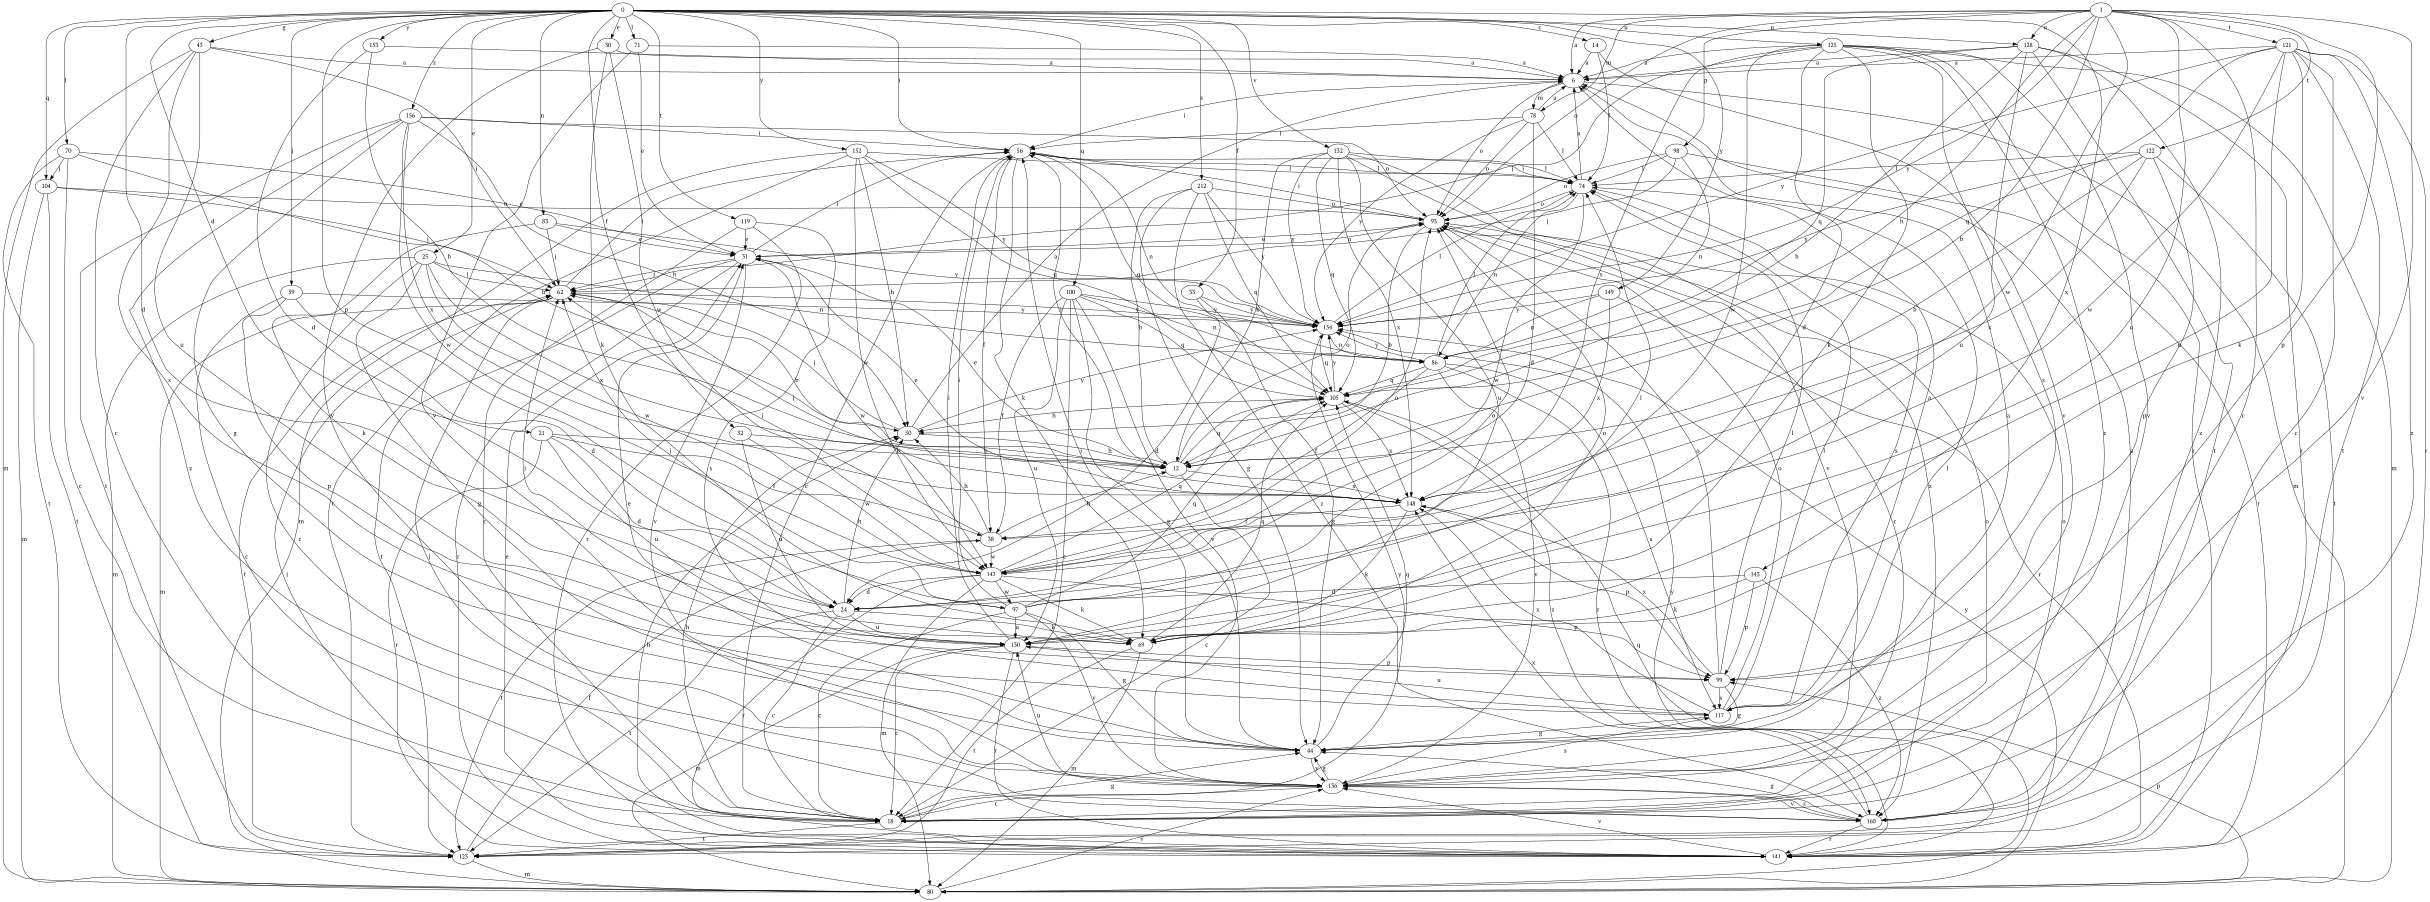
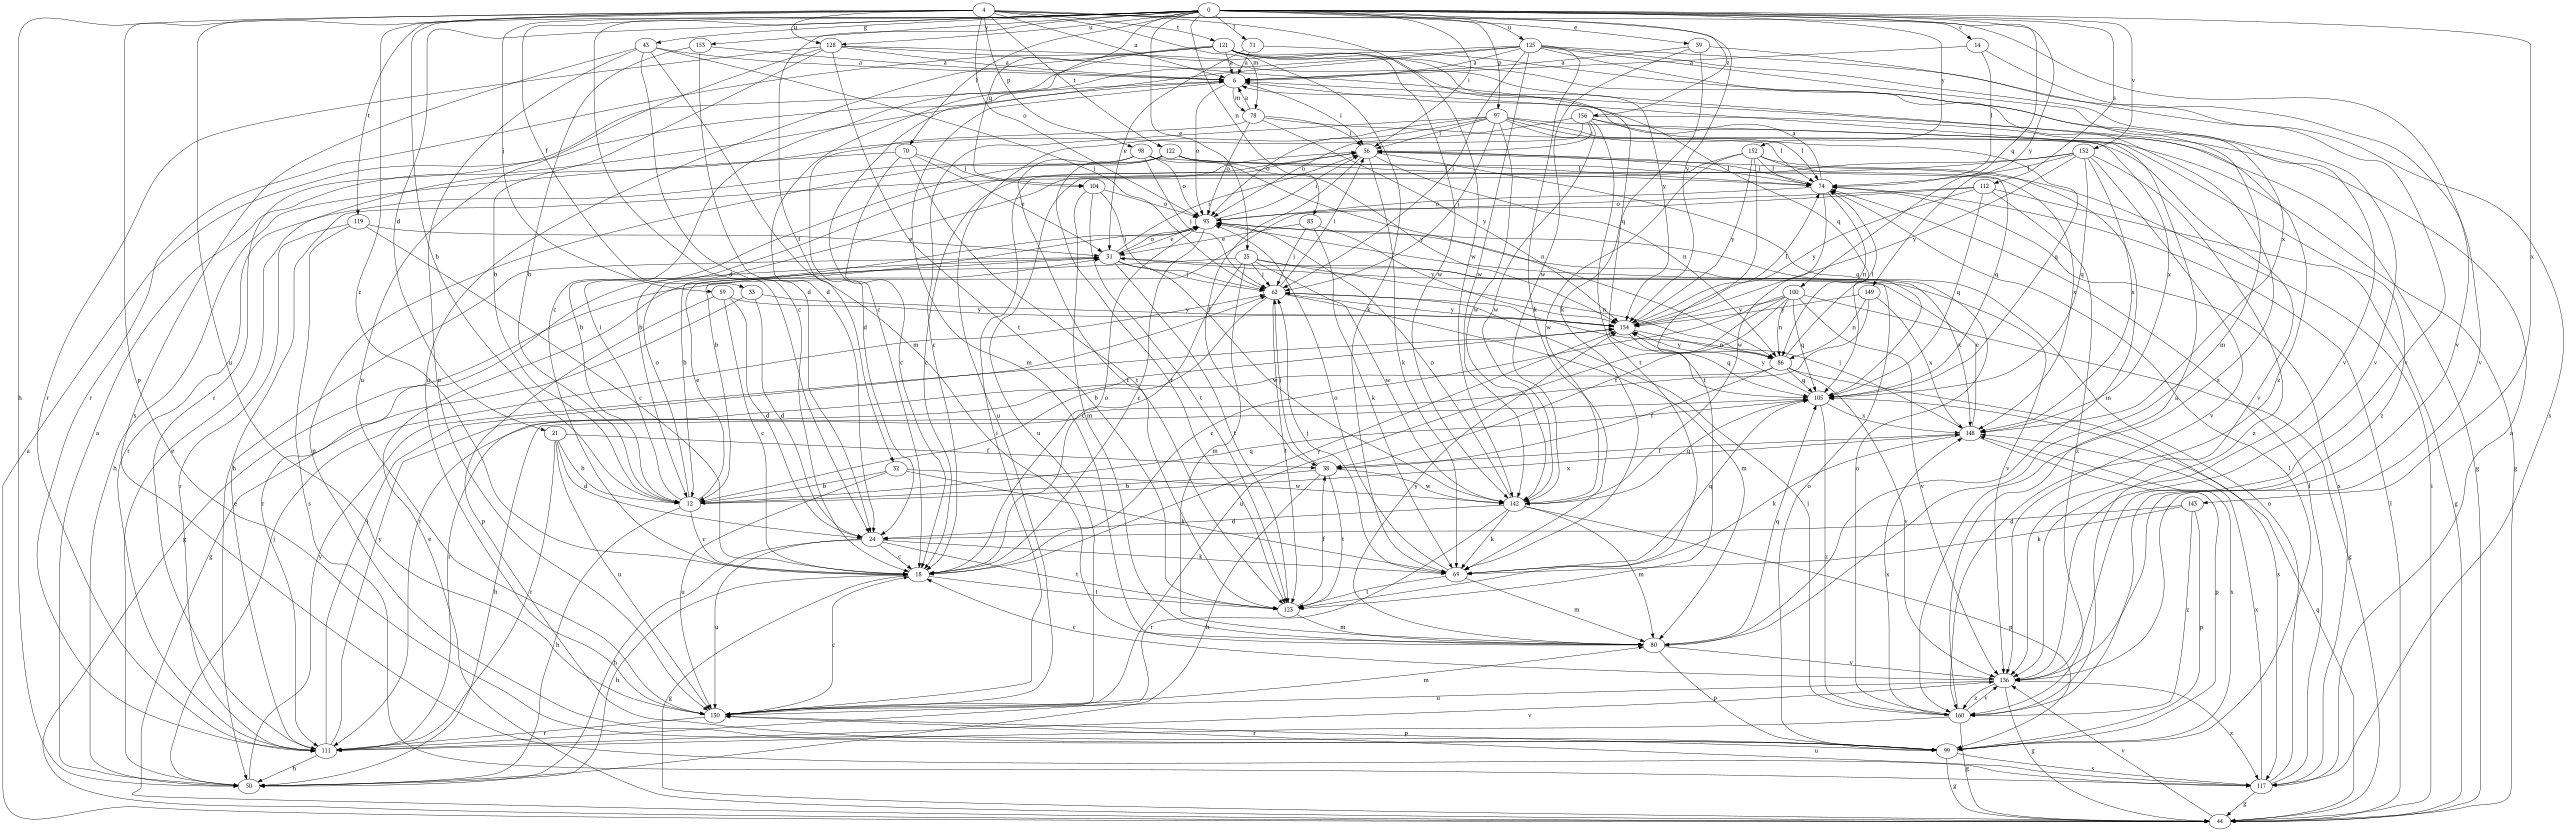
node "1": label "1" -> "4"
node "30": label "30" -> "39"
node "212": label "212" -> "112"
edge "156" -> "50": label "h" -> "e"
edge "50" -> "12": reversed
edge "32" -> "69": added, label "k"
edge "142" -> "97": reversed
edge "121" -> "123": now "98" -> "123"
node "141": label "141" -> "111"
